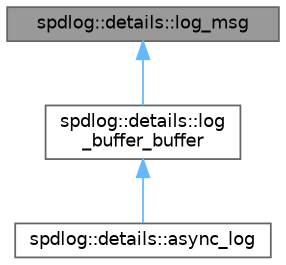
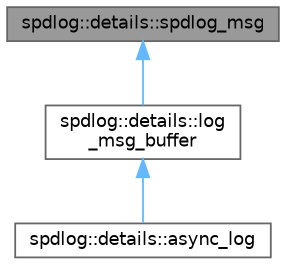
node "spdlog::details::log_msg": label "spdlog::details::log_msg" -> "spdlog::details::spdlog_msg"
node "spdlog::details::log _buffer_buffer": label "spdlog::details::log _buffer_buffer" -> "spdlog::details::log _msg_buffer"
